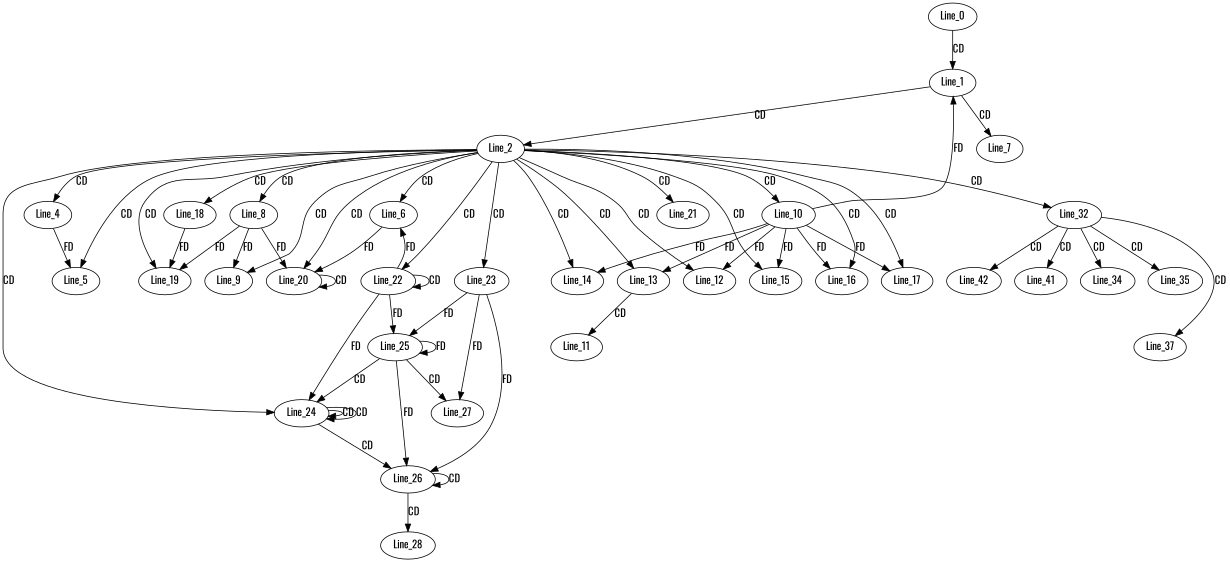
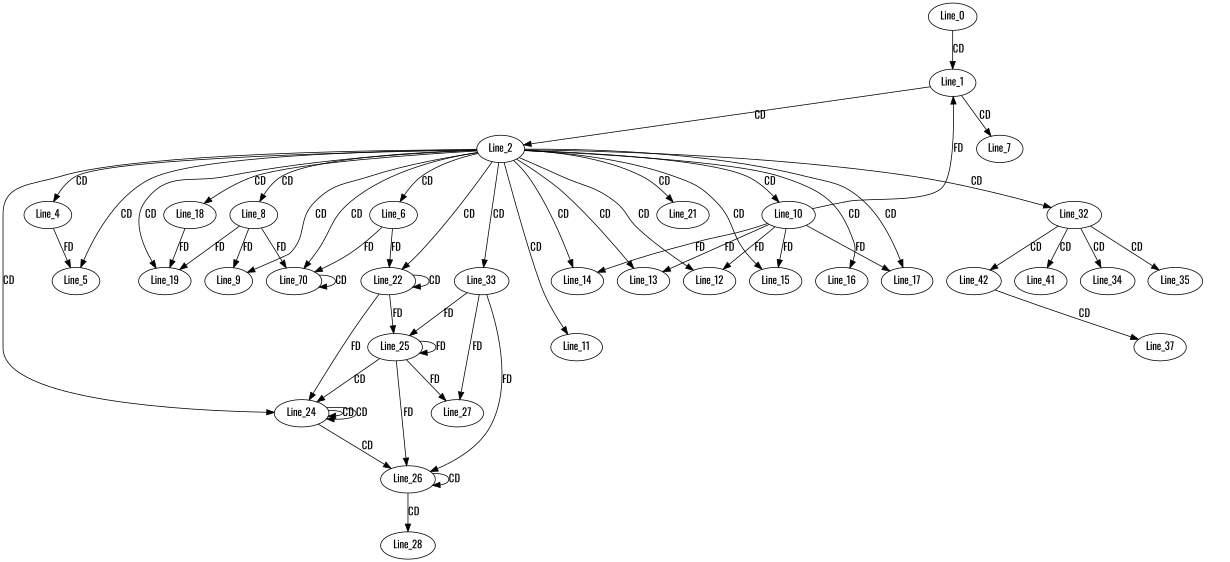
edge "Line_10" -> "Line_16": removed, label "FD"
edge "Line_32" -> "Line_37": now "Line_42" -> "Line_37"
edge "Line_22" -> "Line_6": reversed
node "Line_20": label "Line_20" -> "Line_70"
node "Line_23": label "Line_23" -> "Line_33"
edge "Line_13" -> "Line_11": now "Line_2" -> "Line_11"
edge "Line_25" -> "Line_27": label "CD" -> "FD"
